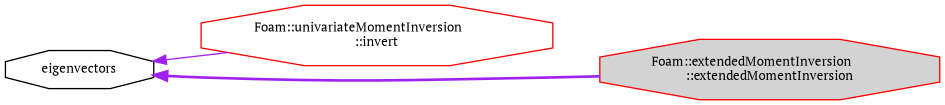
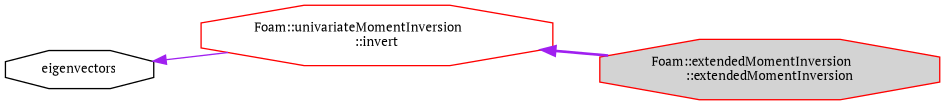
edge "Foam::extendedMomentInversion ::extendedMomentInversion" -> "eigenvectors": now "Foam::extendedMomentInversion ::extendedMomentInversion" -> "Foam::univariateMomentInversion ::invert"
